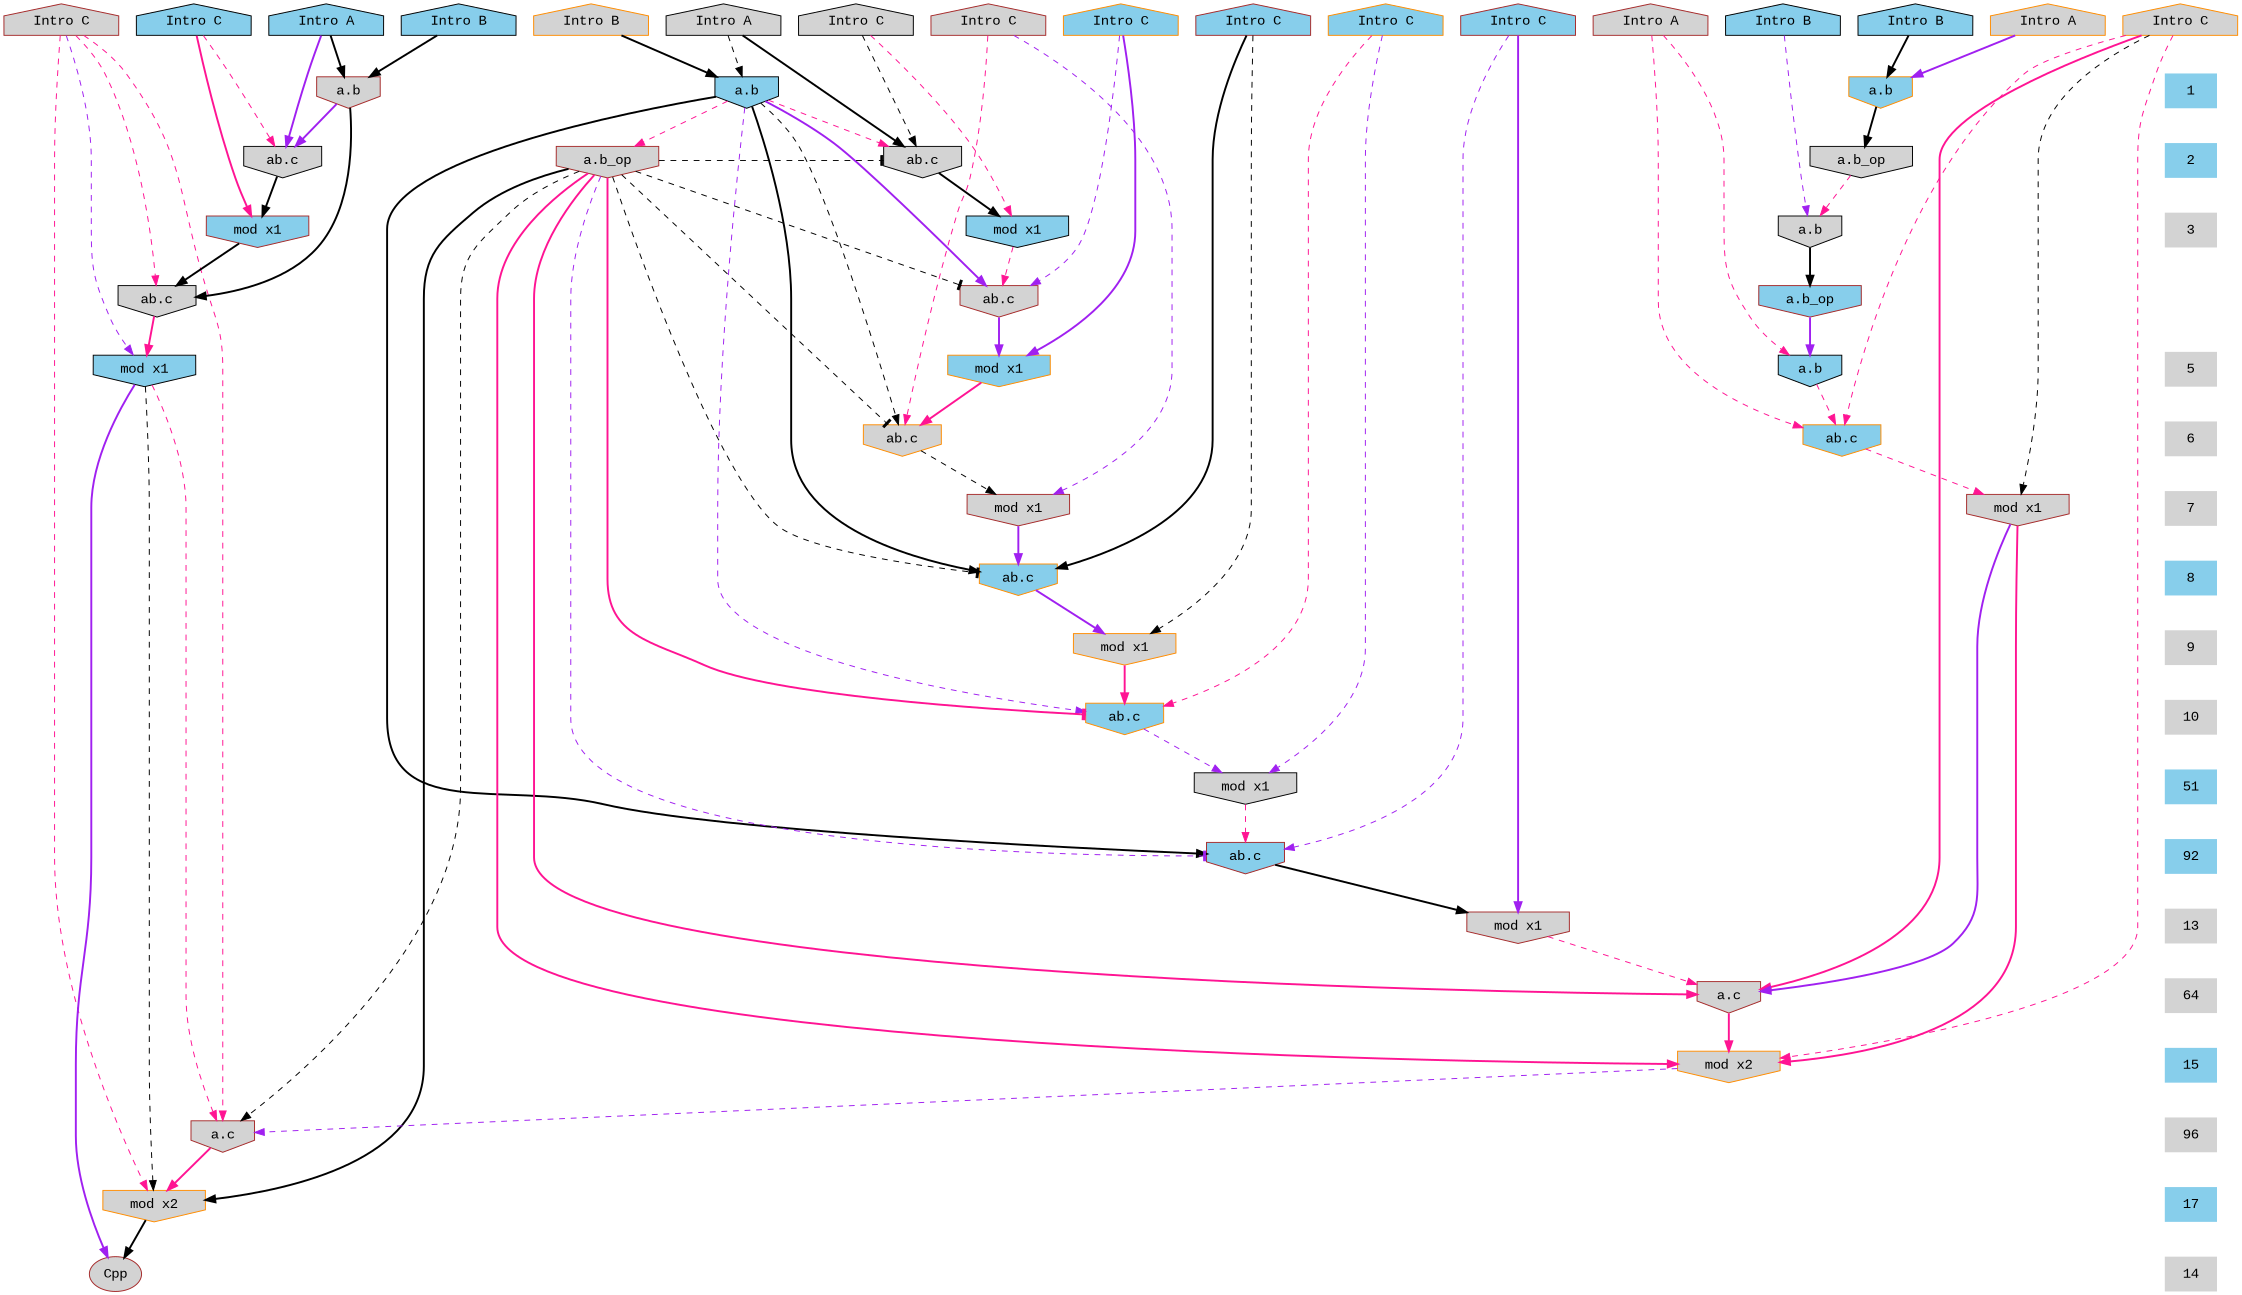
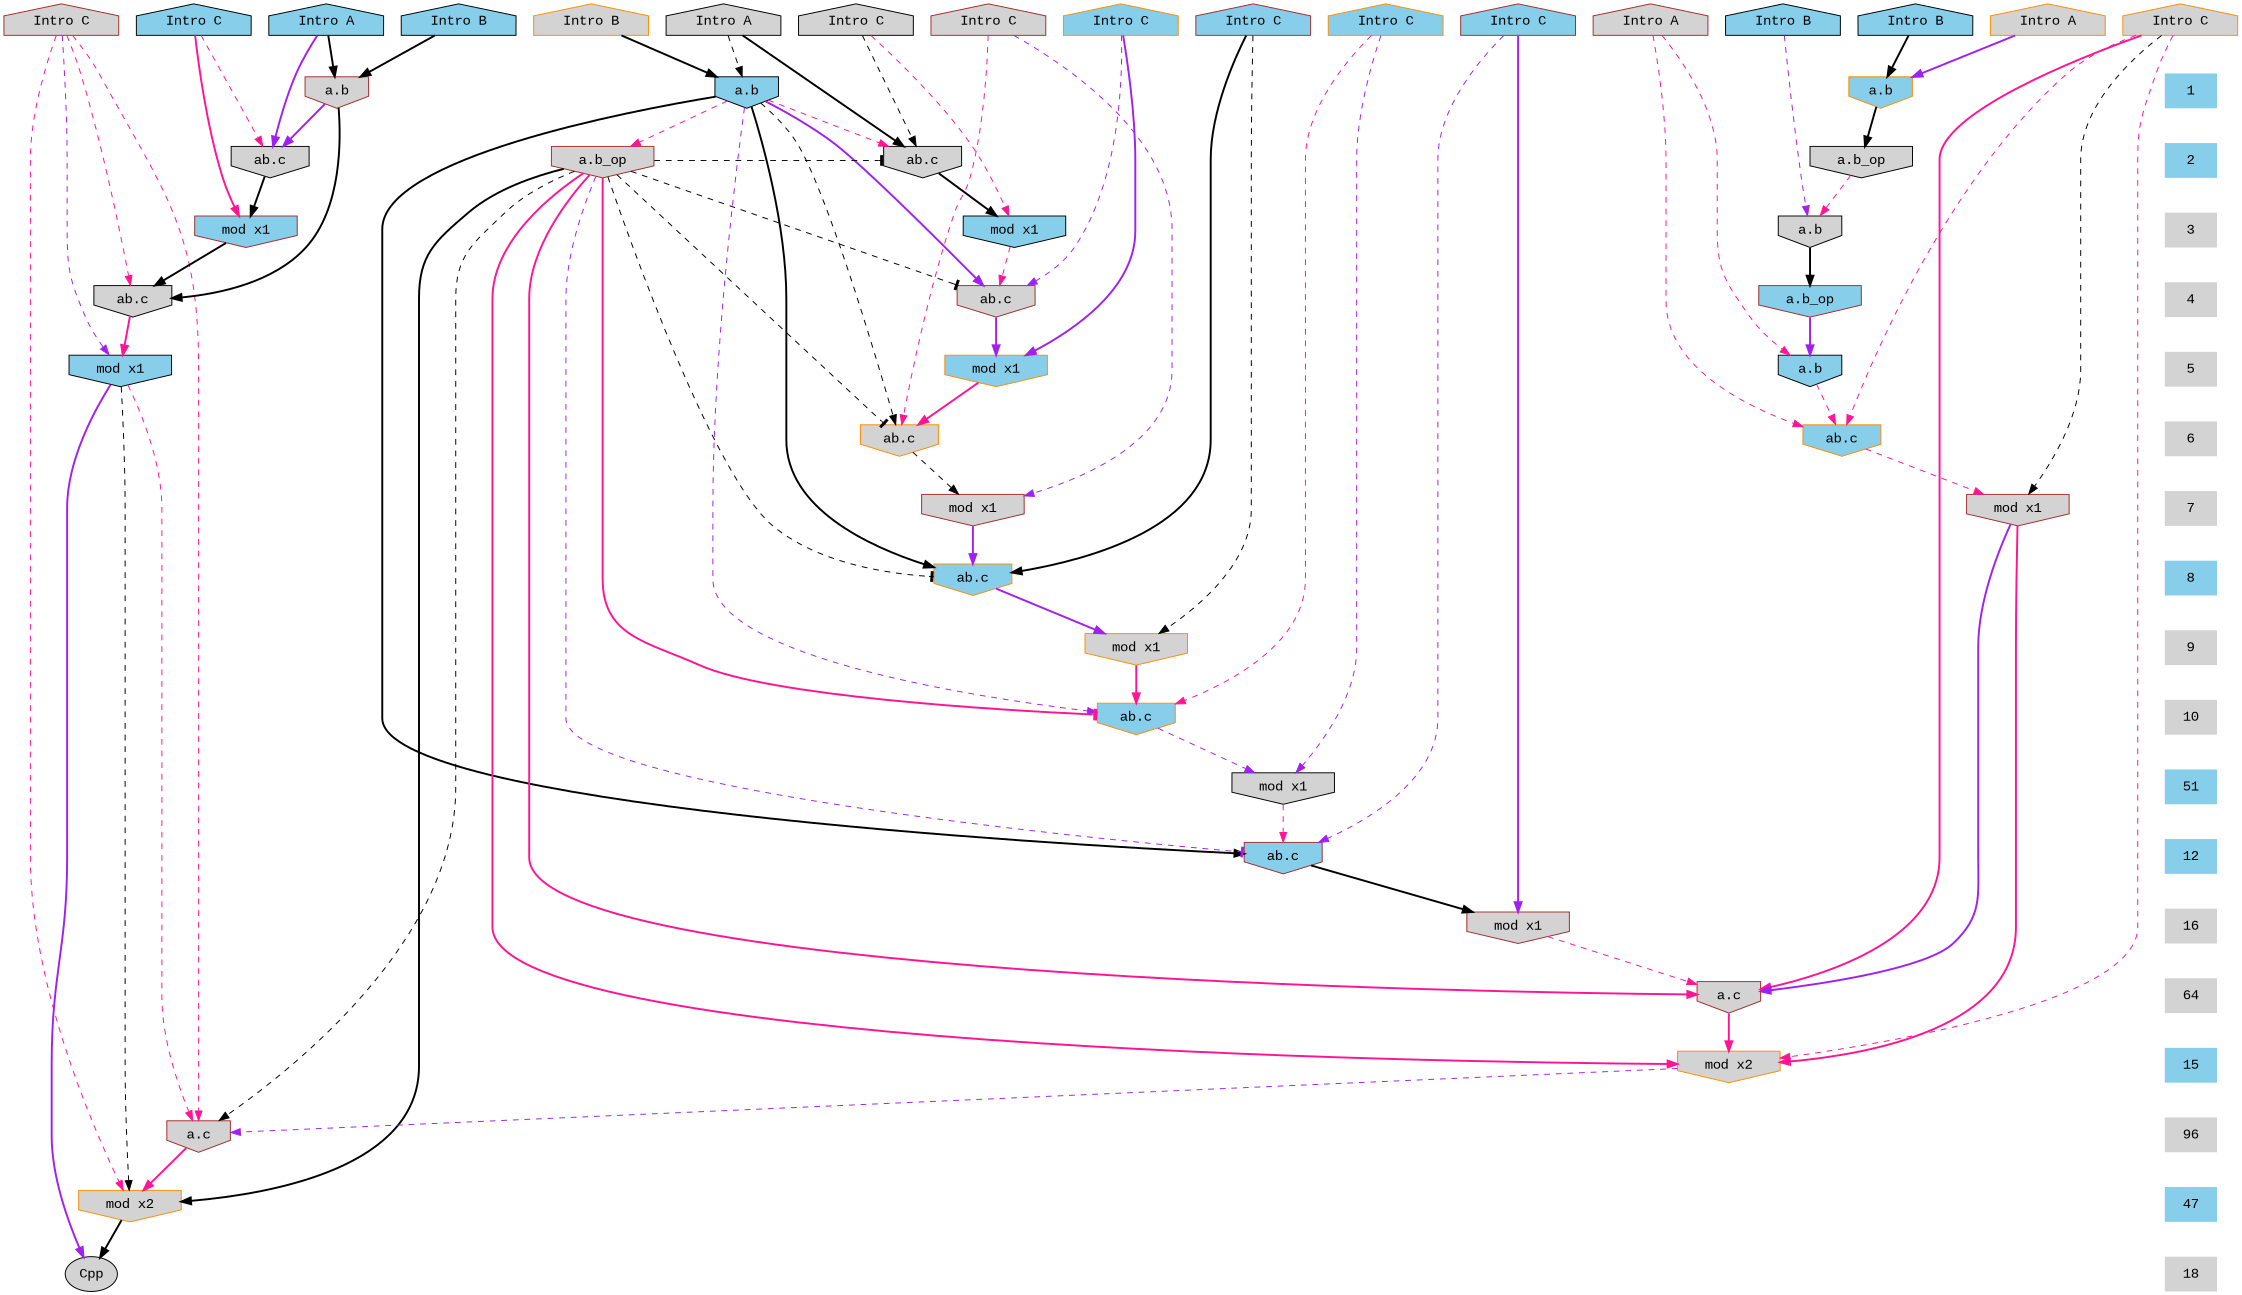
node "4": added
node "92": label "92" -> "12"
node "13": label "13" -> "16"
node "17": label "17" -> "47"
node "Cpp": color brown -> black
node "14": label "14" -> "18"
